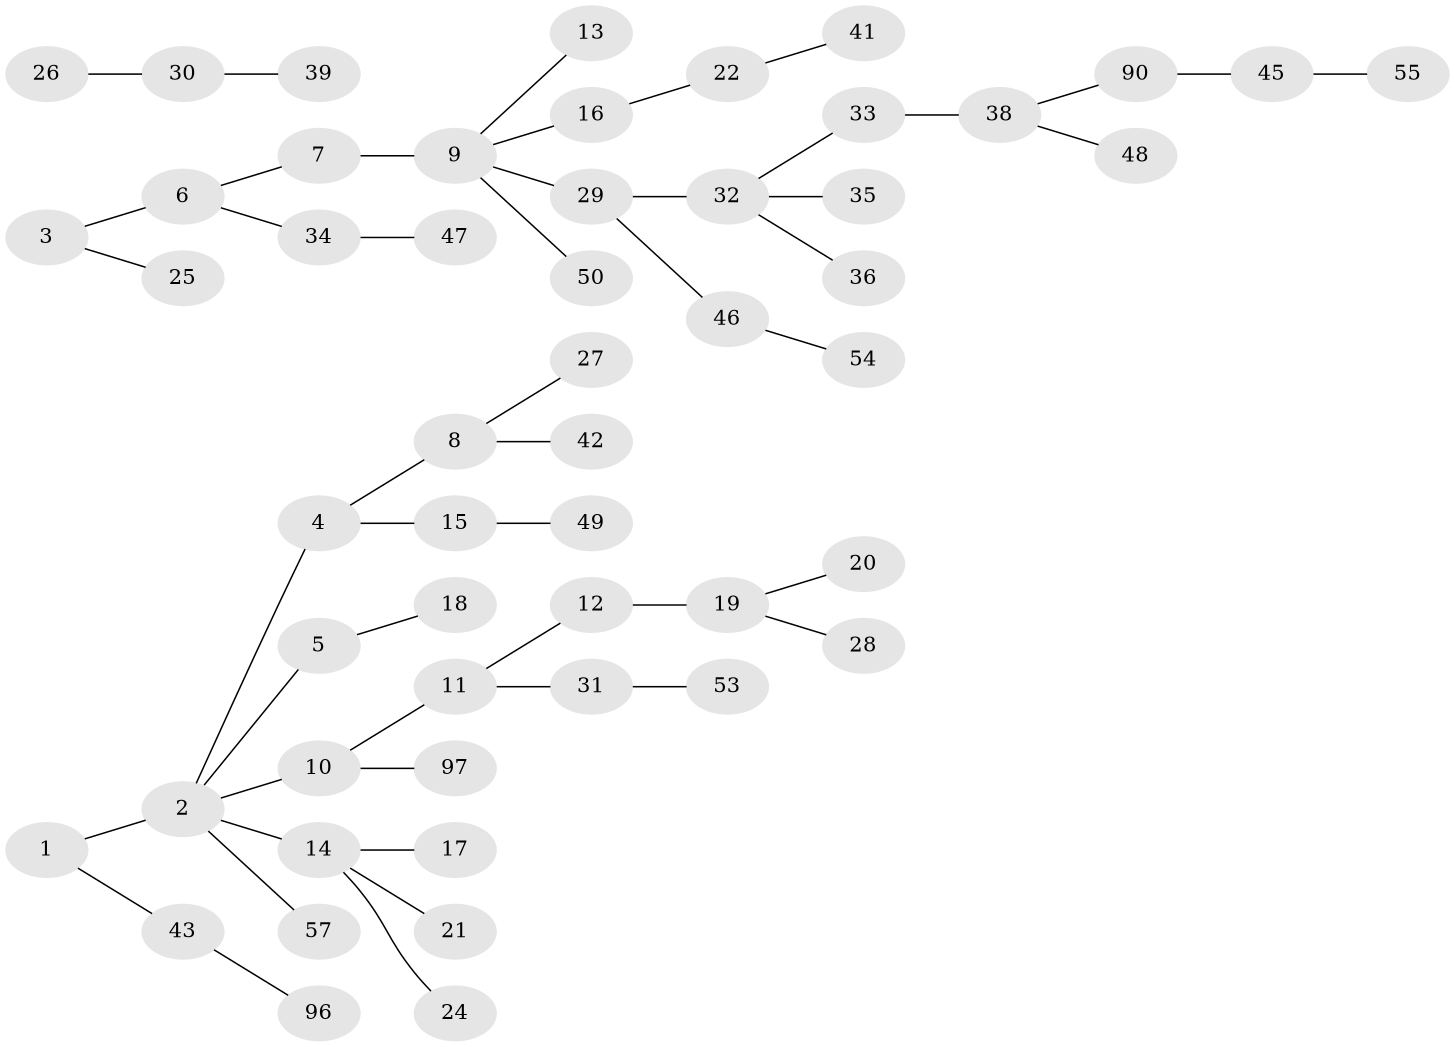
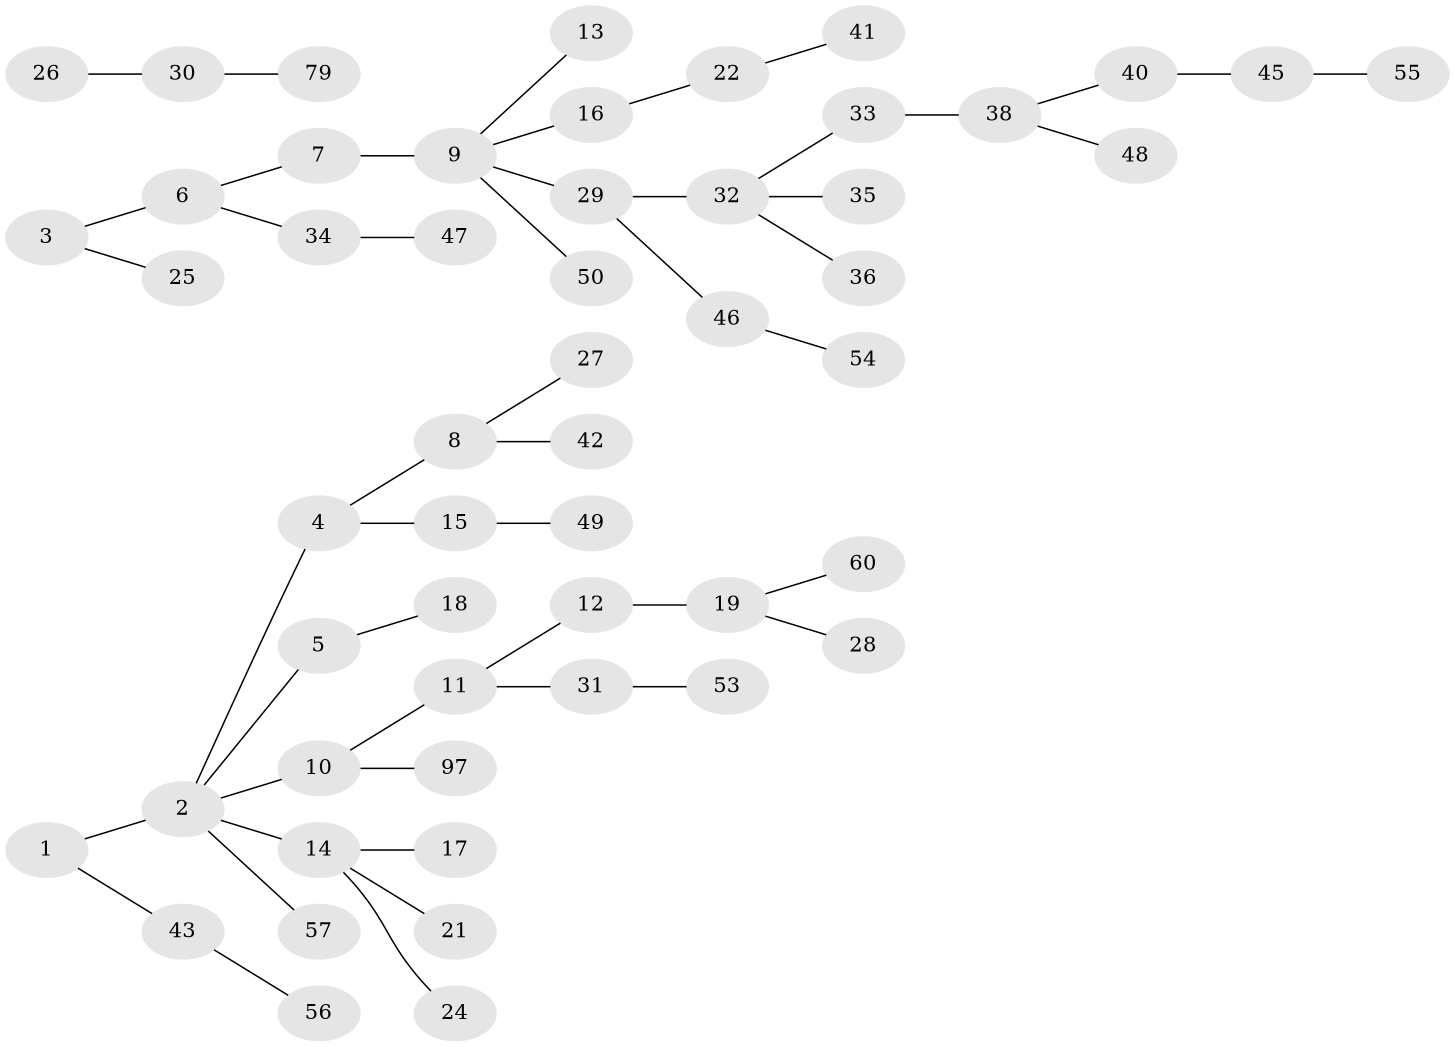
node "39": label "39" -> "79"
node "90": label "90" -> "40"
node "20": label "20" -> "60"
node "96": label "96" -> "56"
